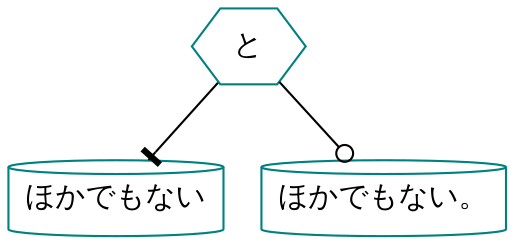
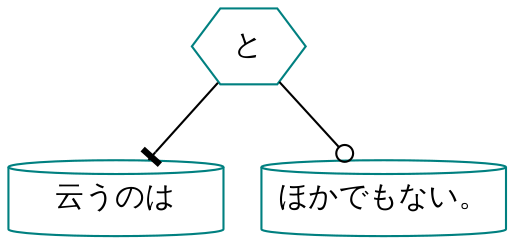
node "ほかでもない": label "ほかでもない" -> "云うのは"
